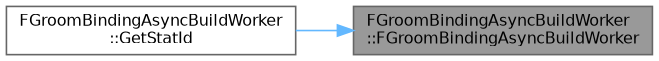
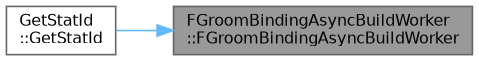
node "FGroomBindingAsyncBuildWorker ::GetStatId": label "FGroomBindingAsyncBuildWorker ::GetStatId" -> "GetStatId ::GetStatId"
